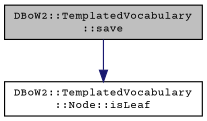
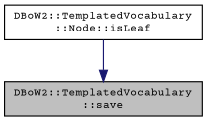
edge "DBoW2::TemplatedVocabulary ::save" -> "DBoW2::TemplatedVocabulary ::Node::isLeaf": reversed
